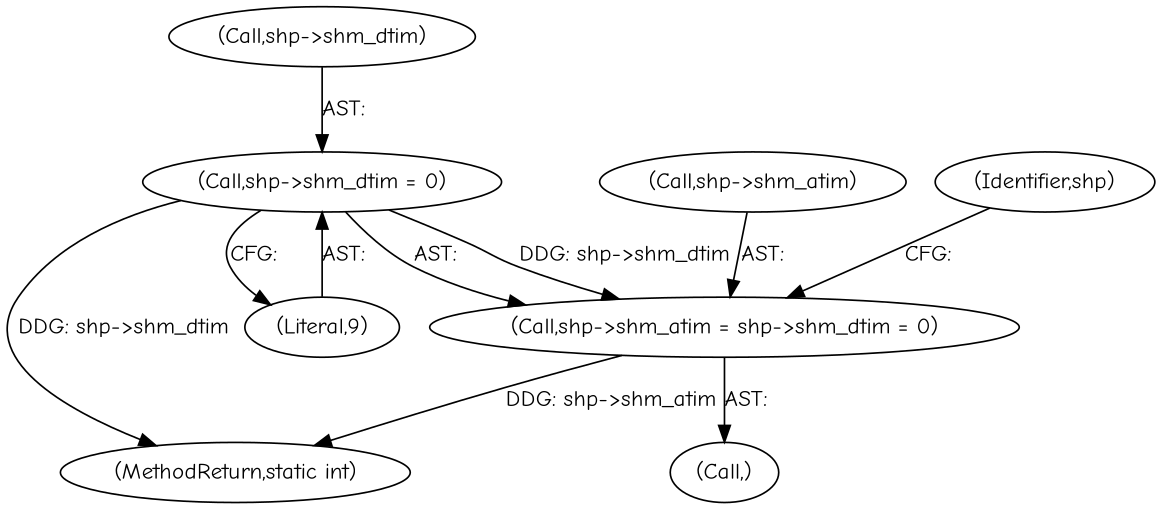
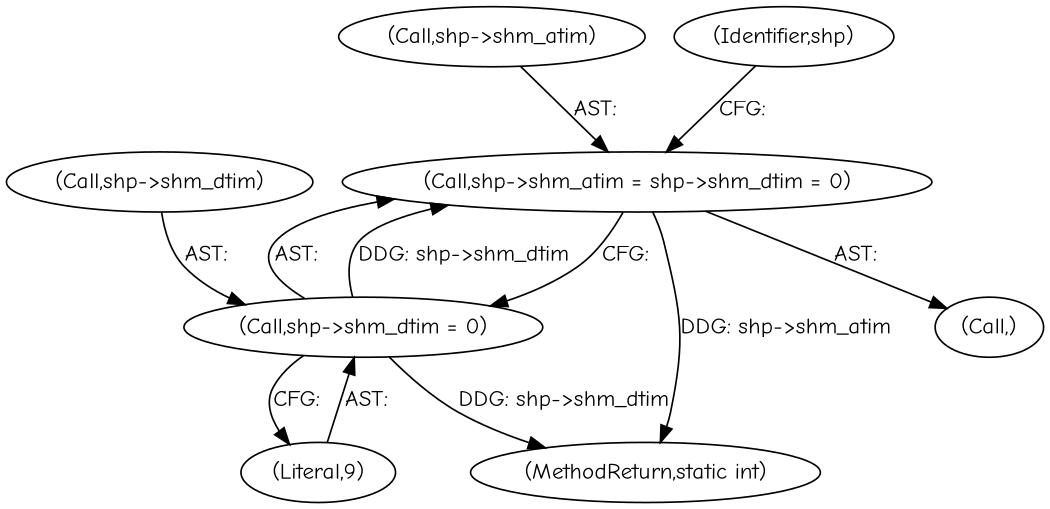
edge "(Call,shp->shm_atim = shp->shm_dtim = 0)" -> "(Call,shp->shm_dtim = 0)": added, label "CFG:"
